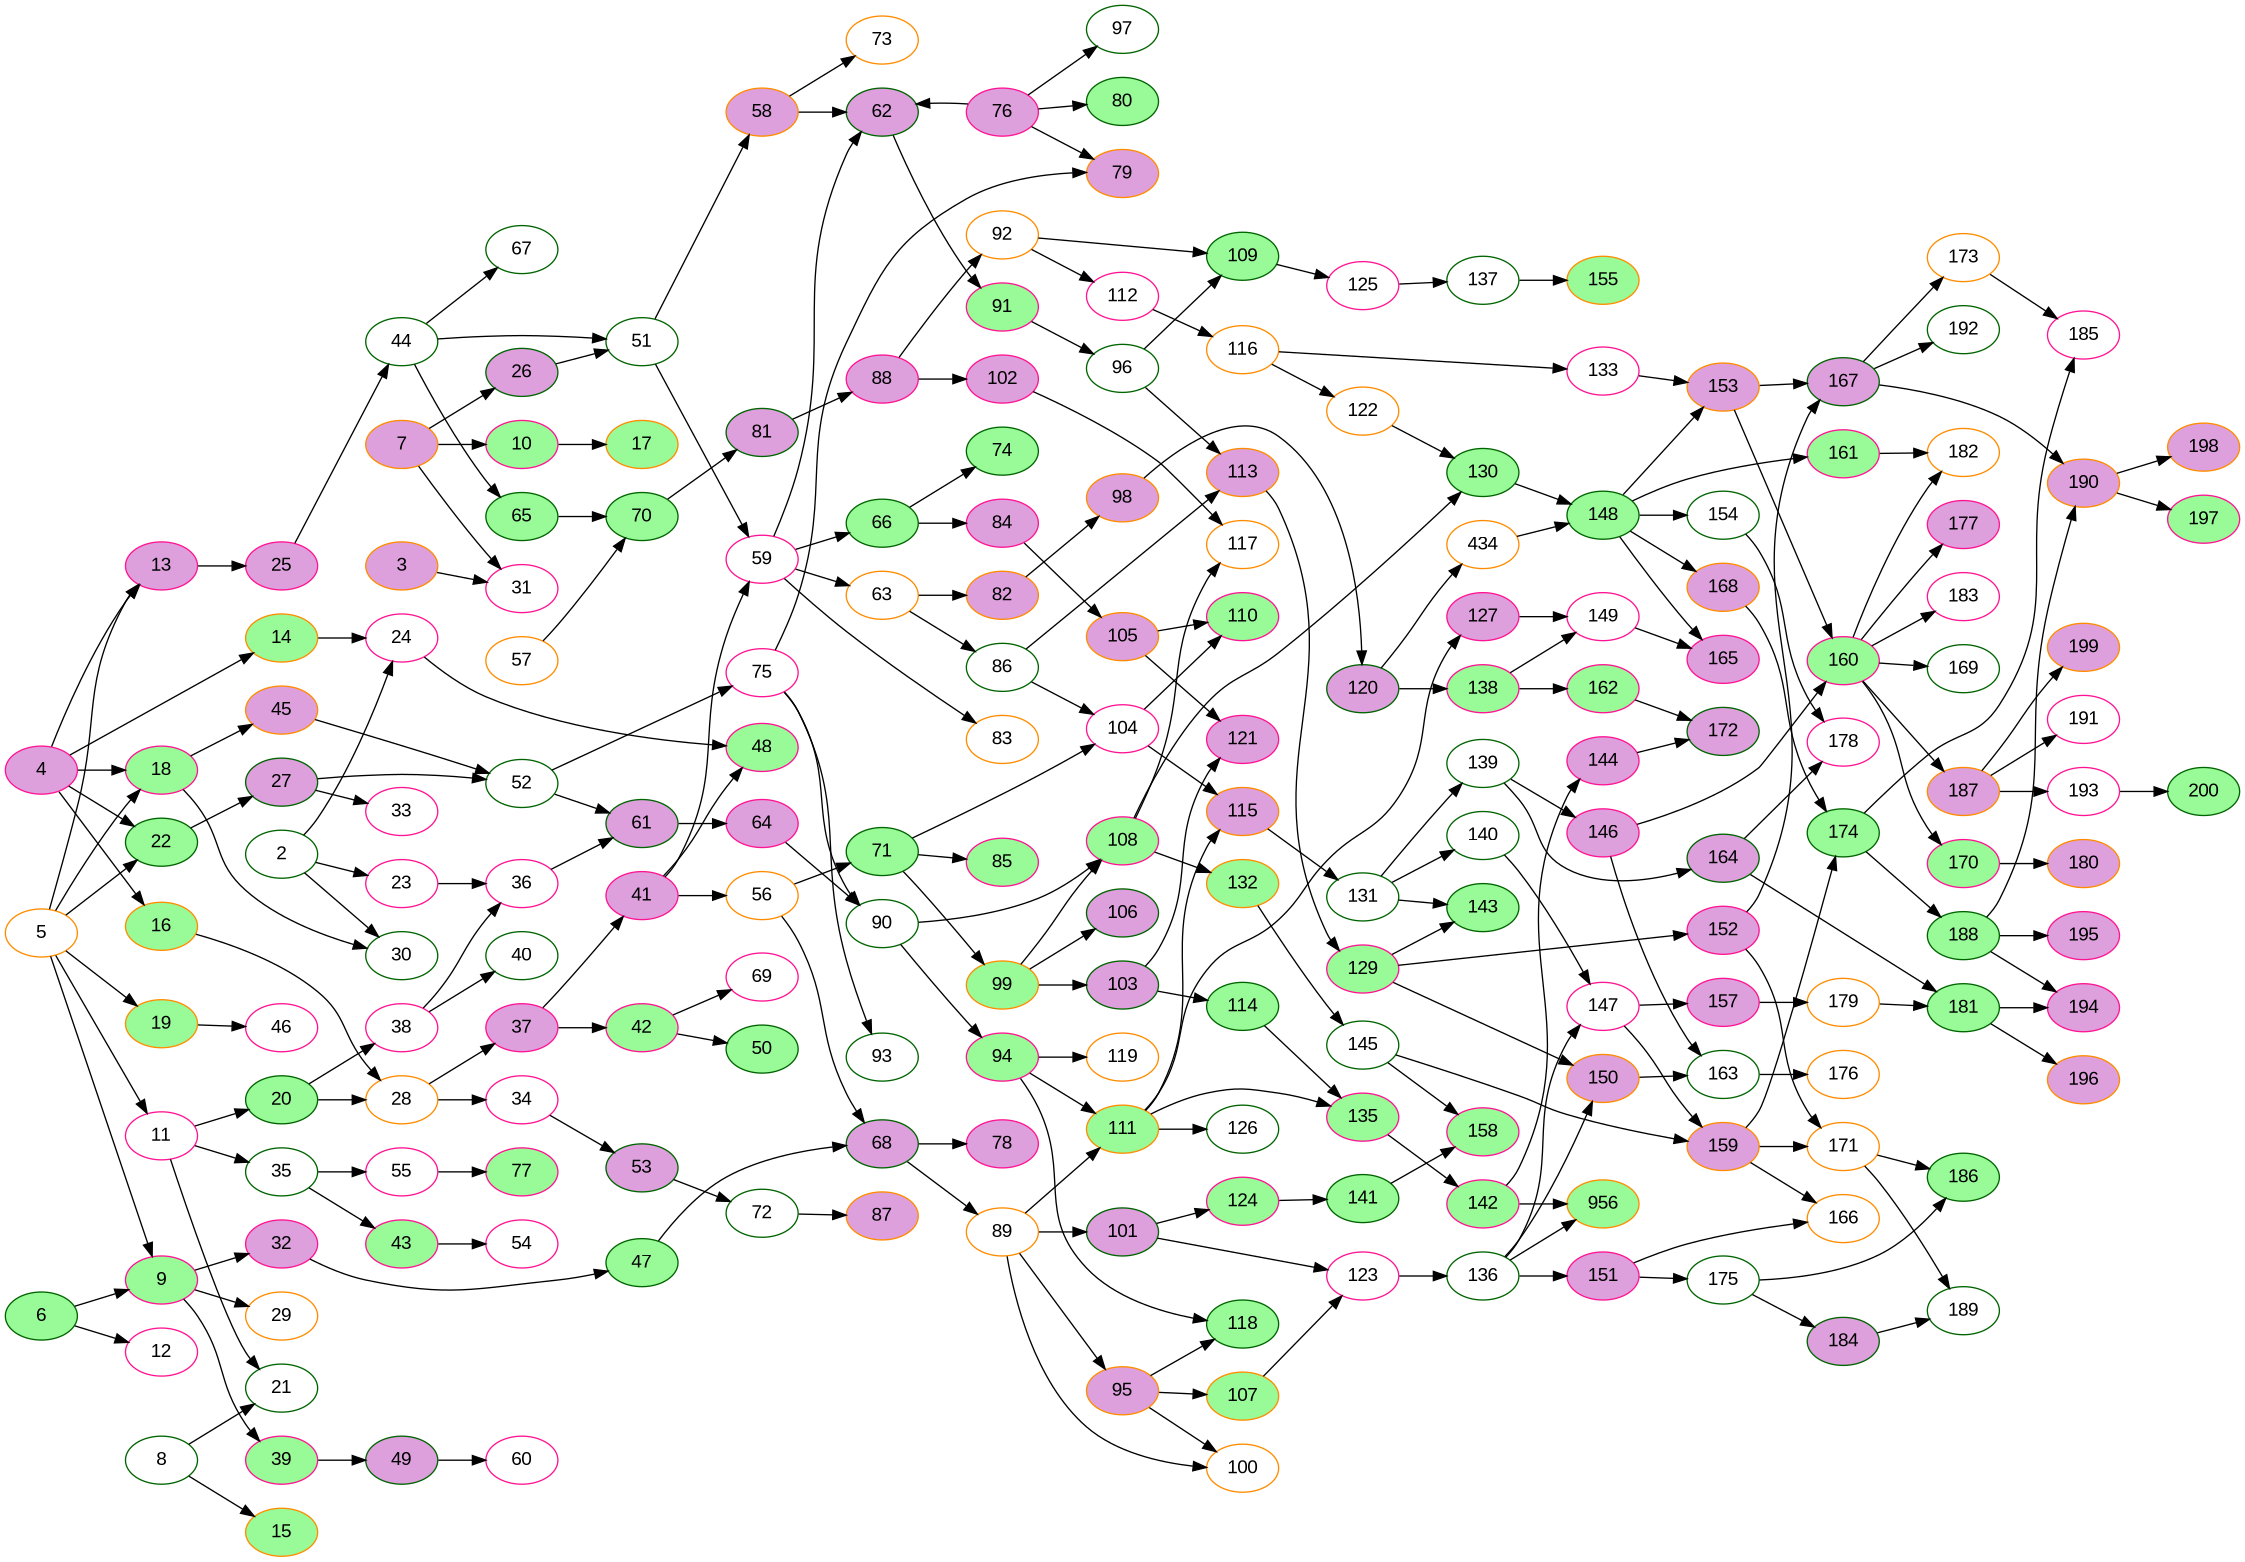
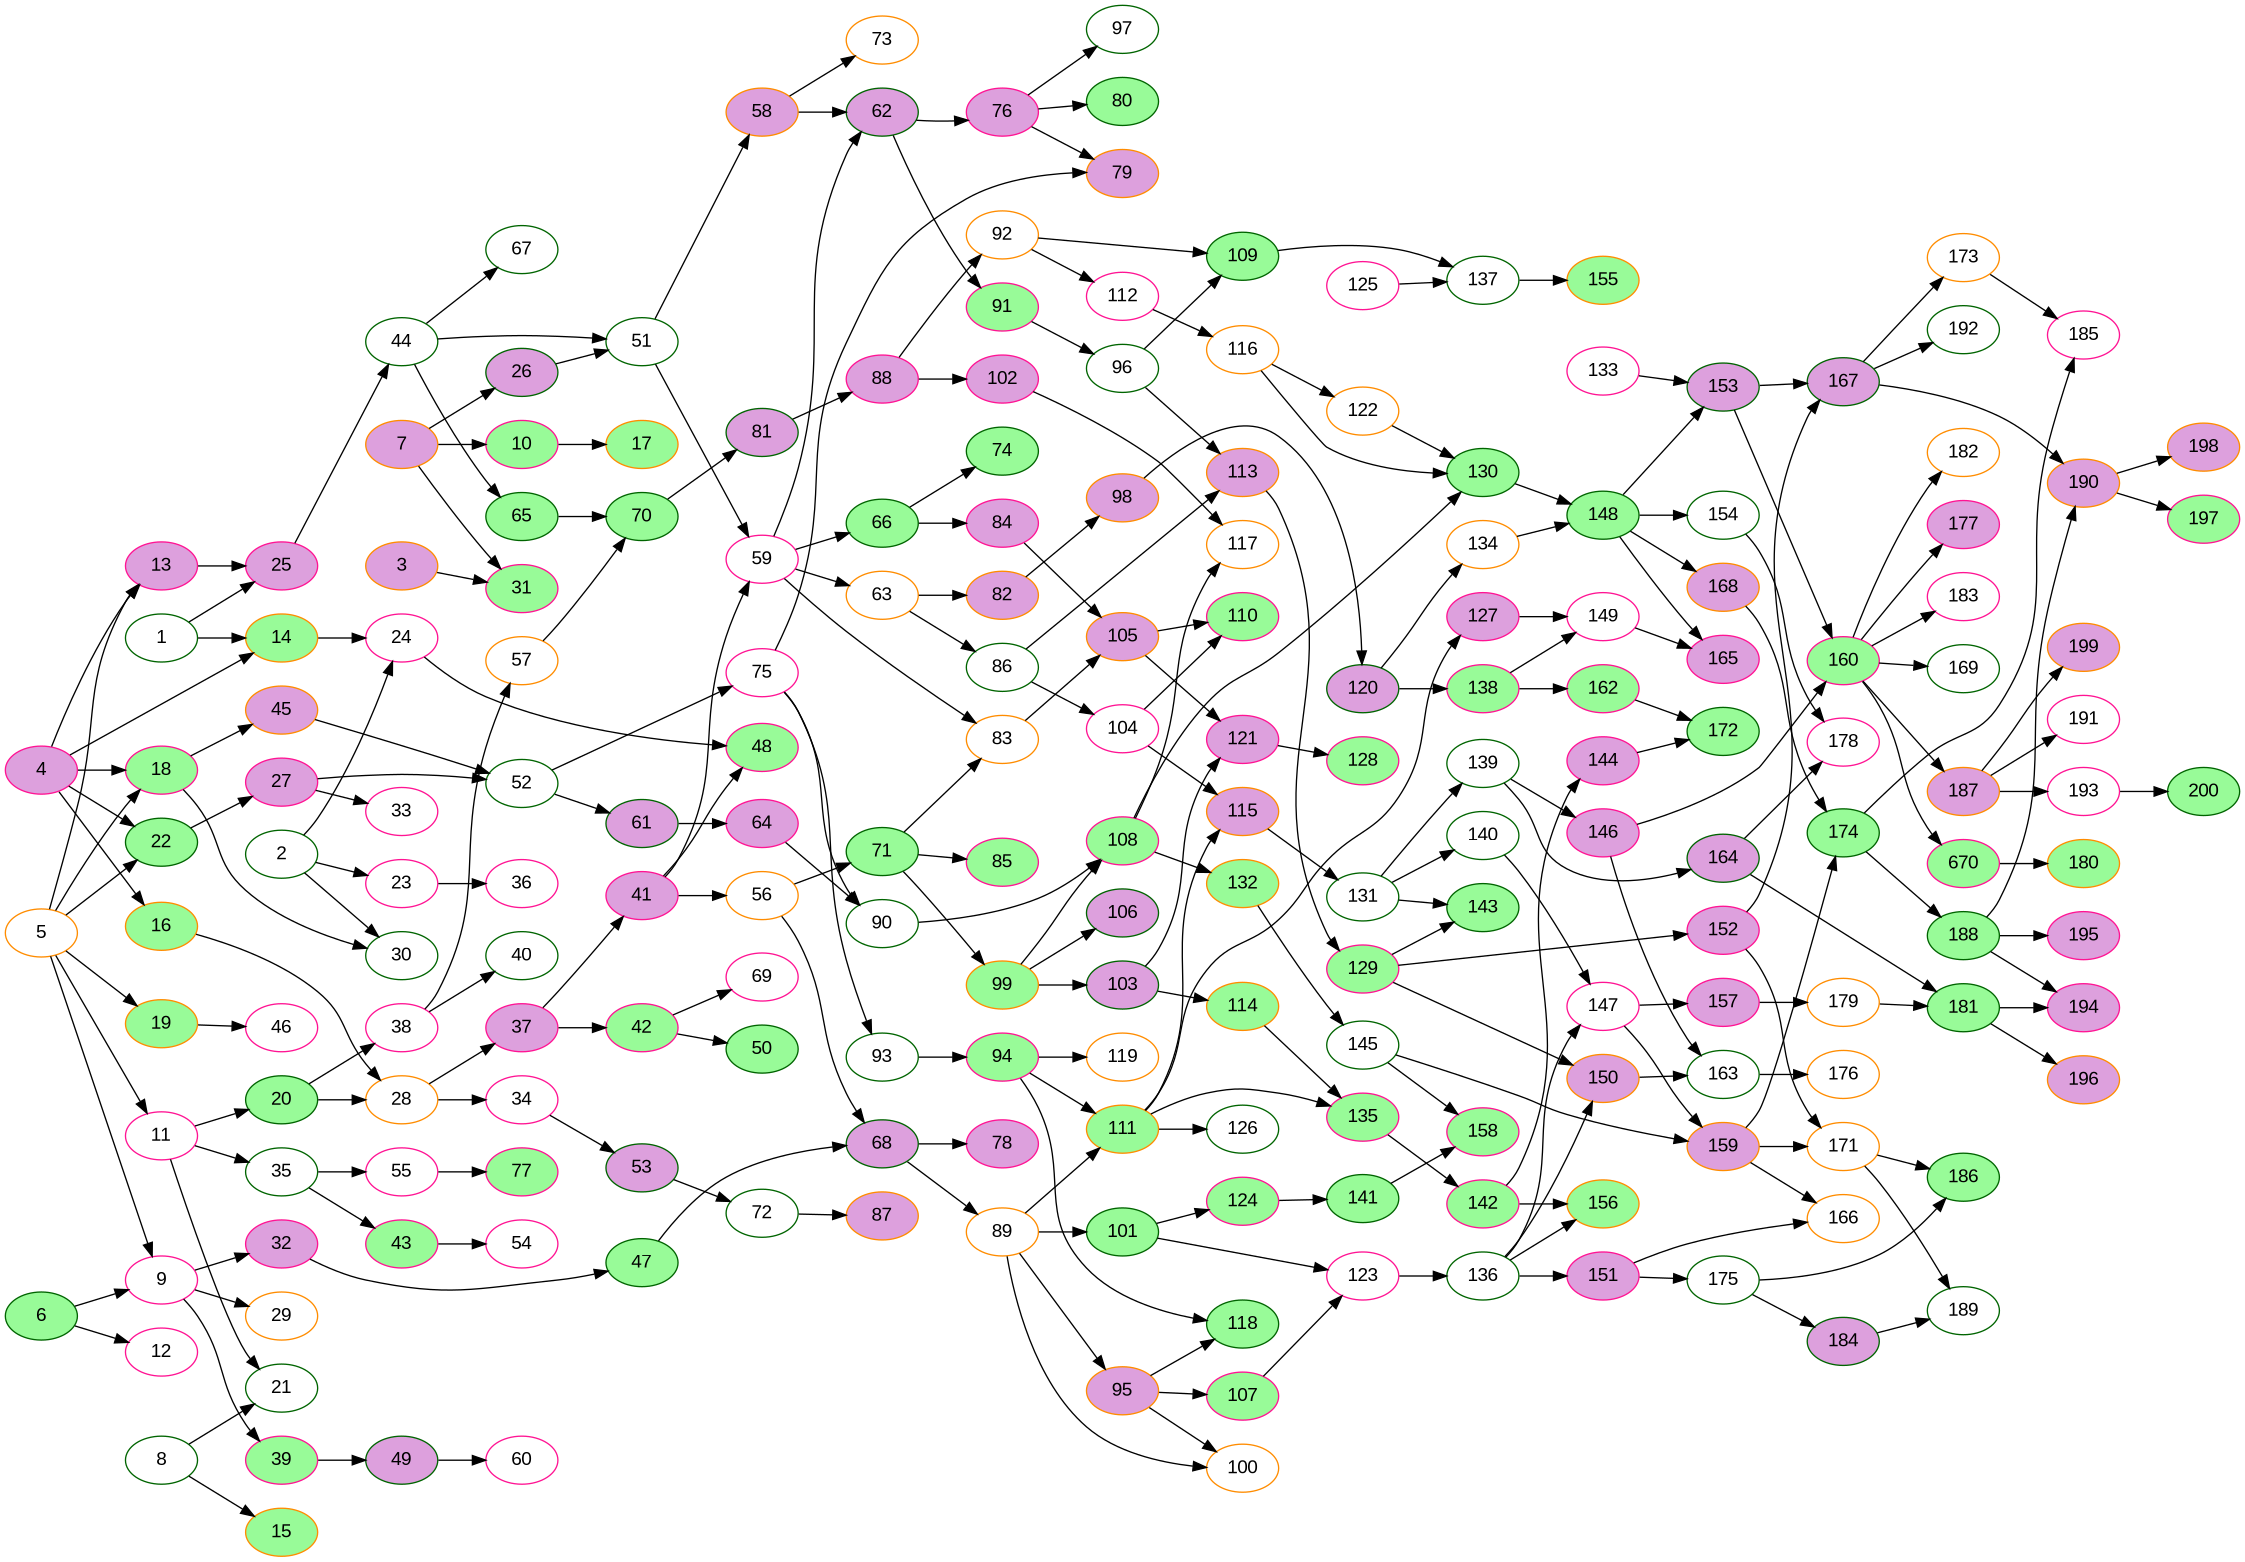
edge "76" -> "62": reversed
edge "109" -> "125": now "109" -> "137"
edge "116" -> "133": now "116" -> "130"
node "153": color darkorange -> darkgreen
node "161": removed
node "434": label "434" -> "134"
node "31": fillcolor white -> palegreen
node "1": added
edge "83" -> "105": added
node "172": fillcolor plum -> palegreen
node "128": added
node "27": color darkgreen -> deeppink
edge "71" -> "104": now "71" -> "83"
edge "36" -> "61": removed
node "170": label "170" -> "670"
node "180": fillcolor plum -> palegreen
edge "38" -> "36": now "38" -> "57"
edge "90" -> "94": now "93" -> "94"
node "114": color darkgreen -> darkorange
node "956": label "956" -> "156"
node "101": fillcolor plum -> palegreen
node "9": fillcolor palegreen -> white
node "107": color darkorange -> deeppink
